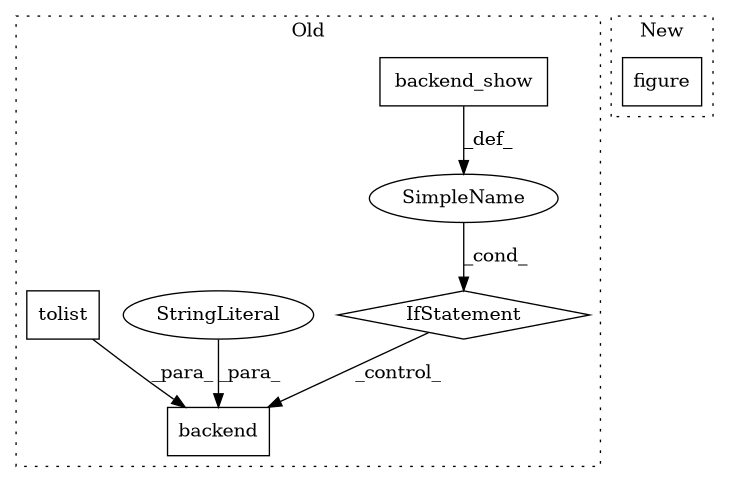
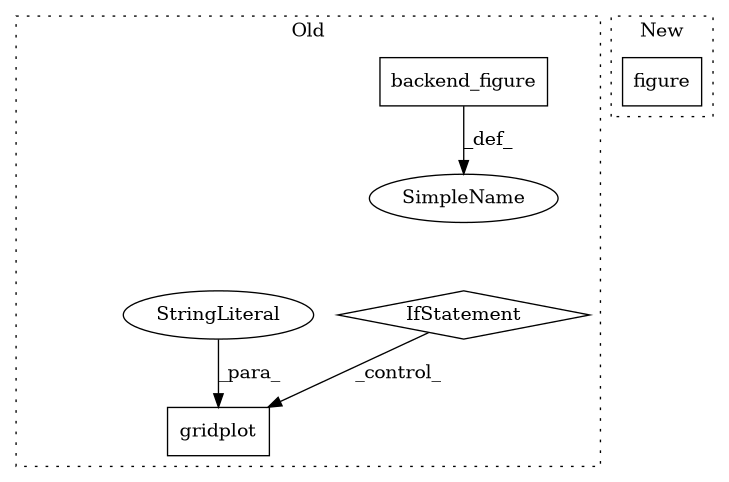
node "backend_show": label "backend_show" -> "backend_figure"
edge "SimpleName" -> "IfStatement": removed, label "_cond_"
node "tolist": removed
node "backend": label "backend" -> "gridplot"
